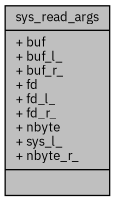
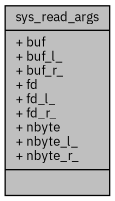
node "sys_read_args": text "+ sys_l_" -> "+ nbyte_l_"
